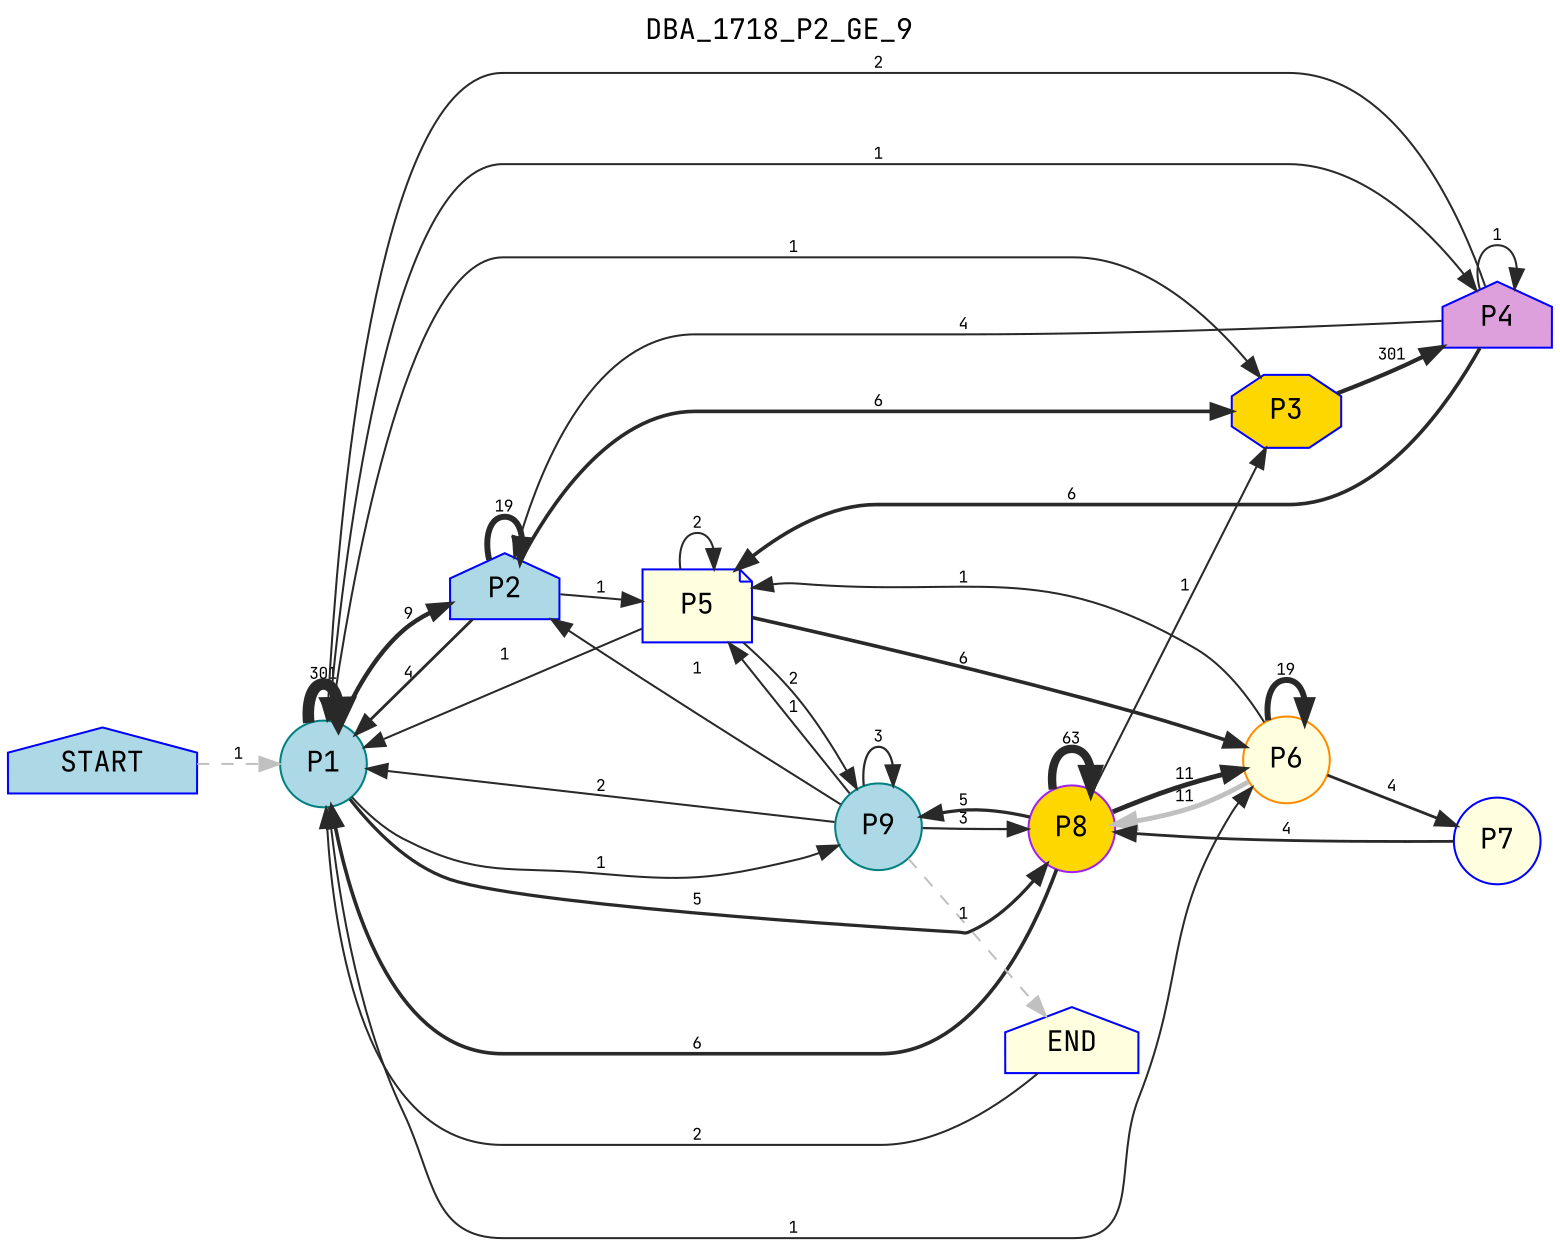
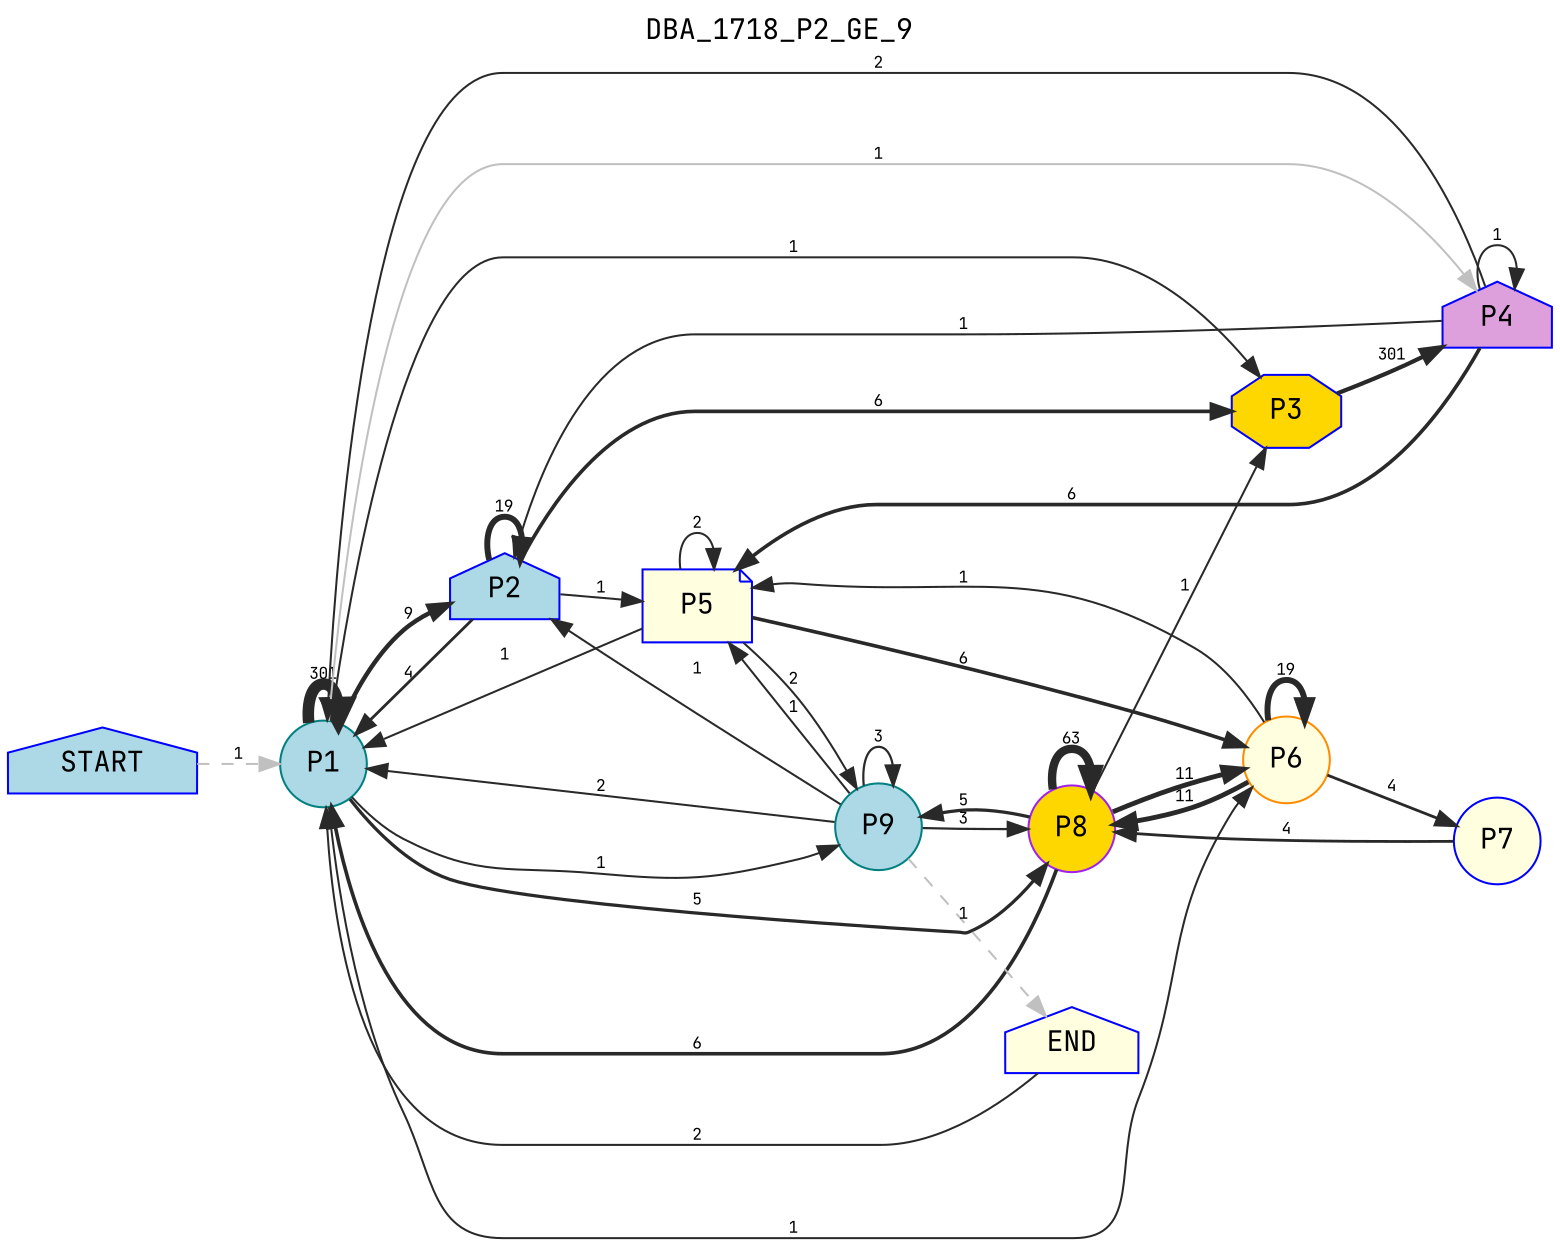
edge "P1" -> "P4": color grey16 -> grey
edge "P4" -> "P2": label "4" -> "1"
edge "P6" -> "P8": color grey -> grey16
